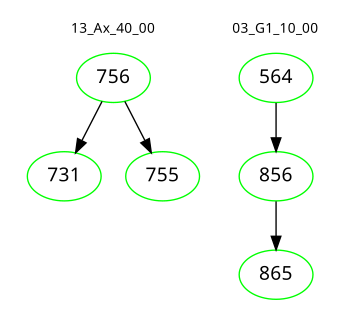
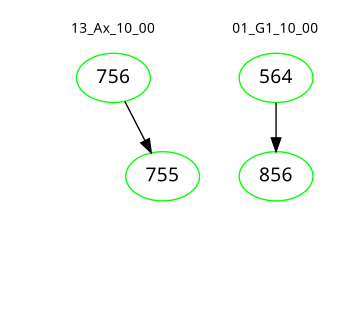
cluster "13_Ax_40_00": label "13_Ax_40_00" -> "13_Ax_10_00"
cluster "03_G1_10_00": label "03_G1_10_00" -> "01_G1_10_00"
node "731": removed
node "865": removed
